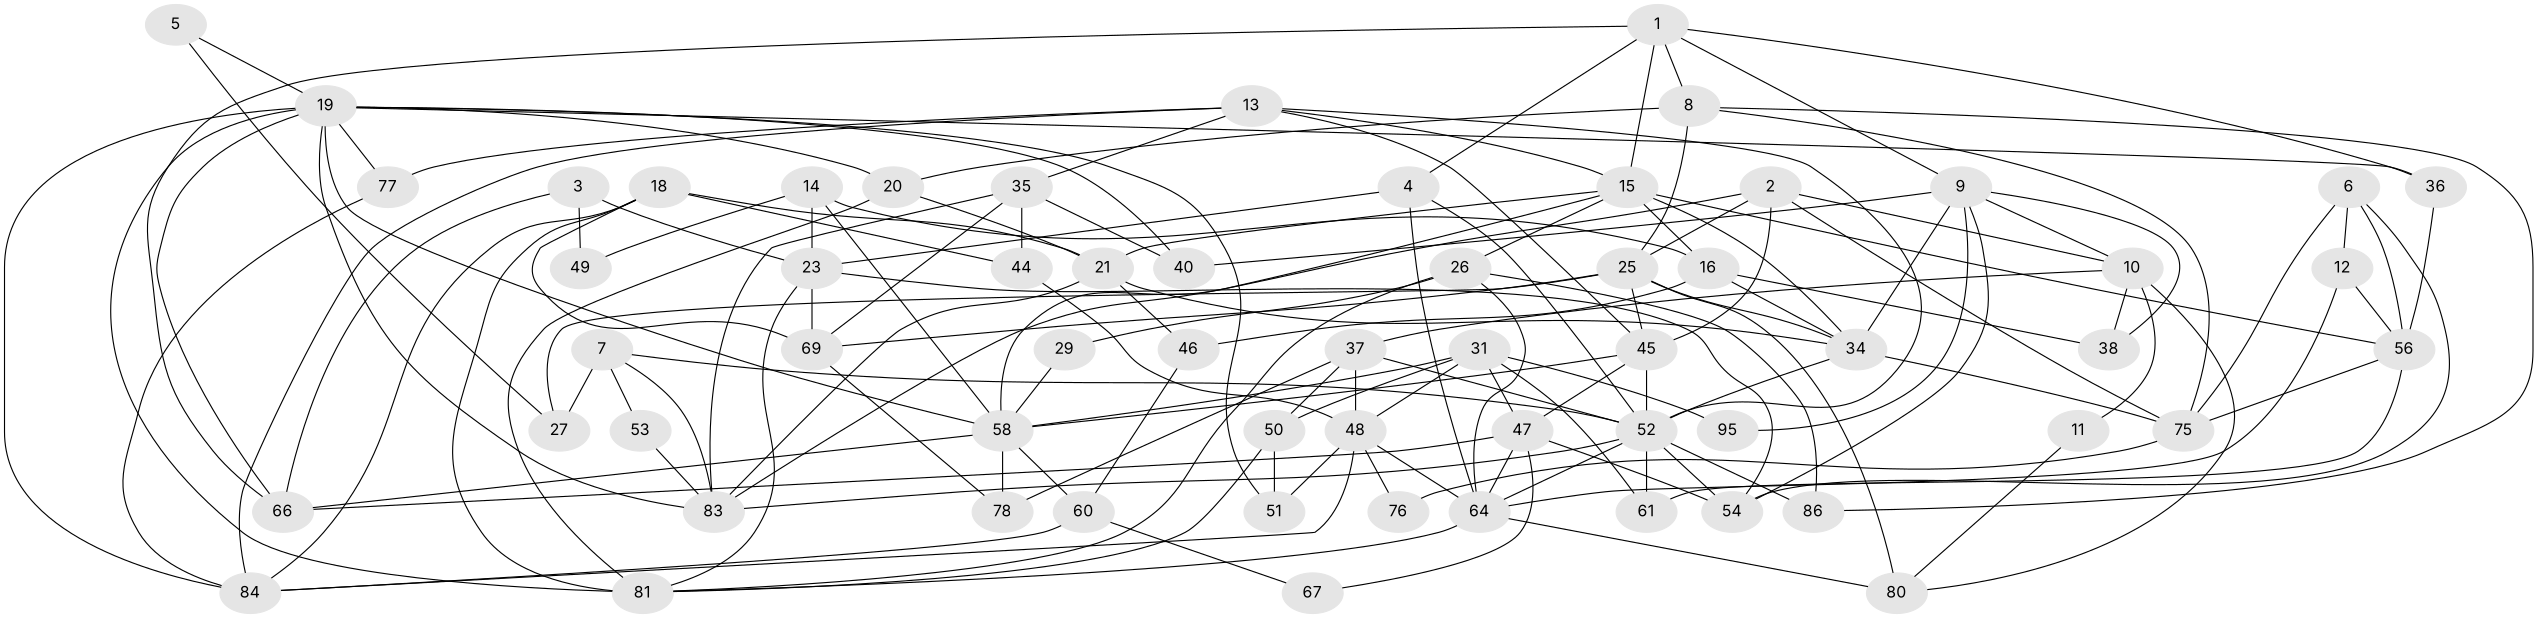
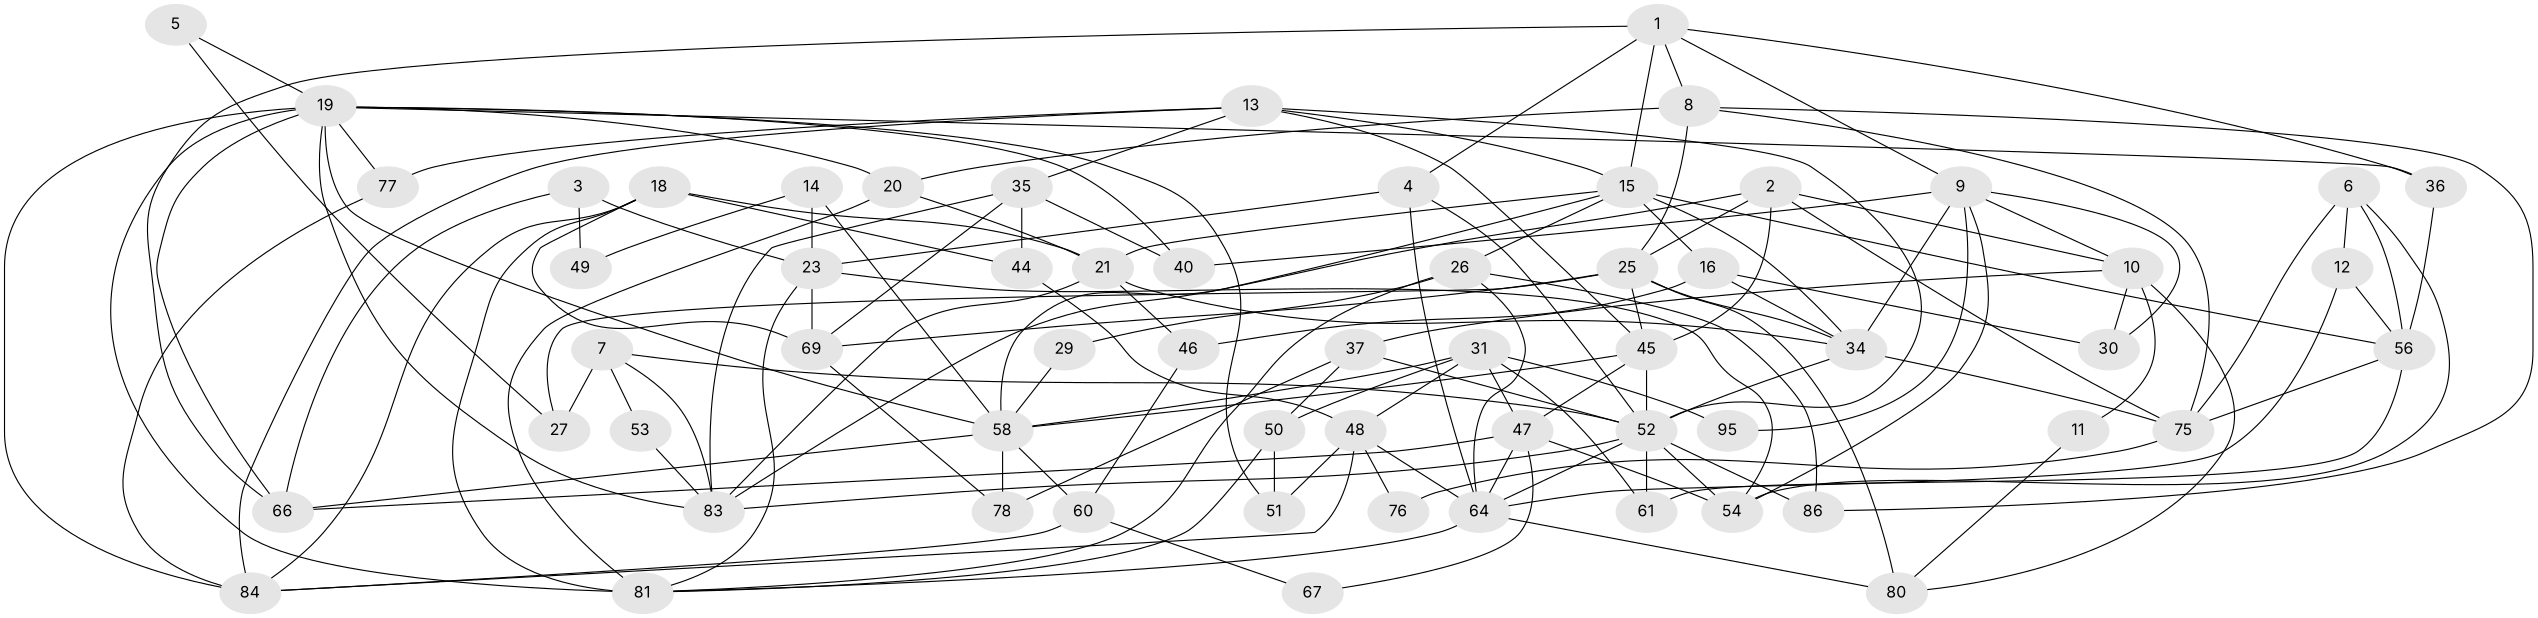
edge "14" -- "16": removed
node "38": label "38" -> "30"
edge "37" -- "48": removed
